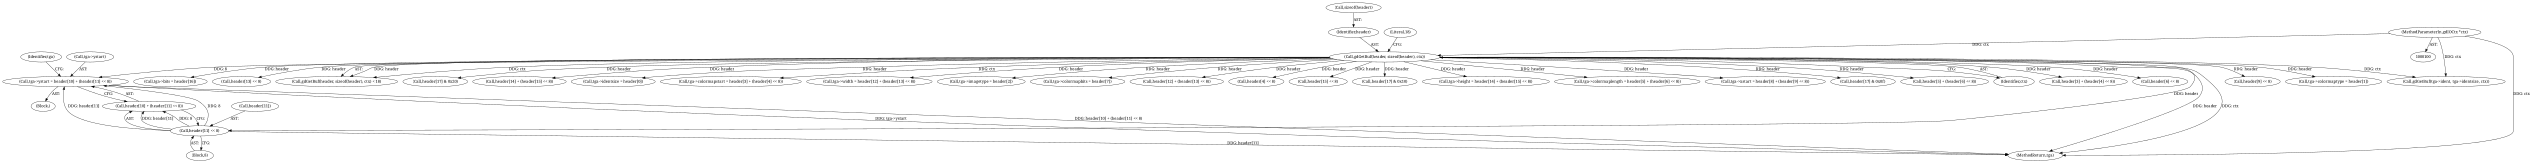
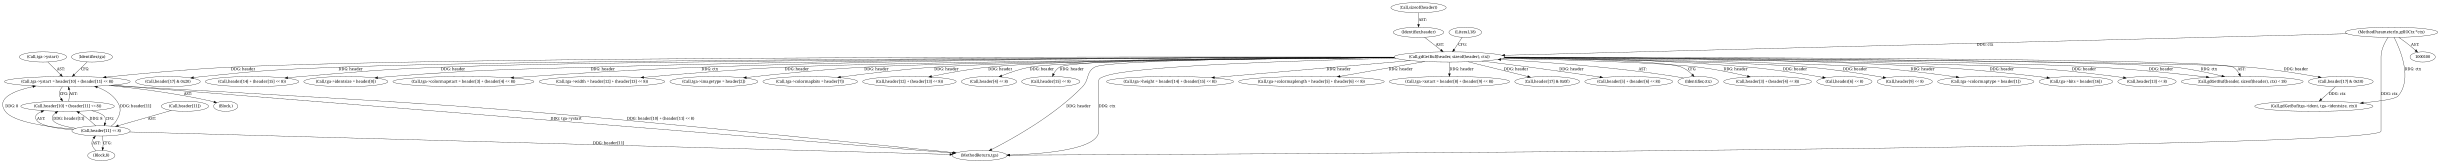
edge "(Call,gdGetBuf(header, sizeof(header), ctx))" -> "(Call,gdGetBuf(tga->ident, tga->identsize, ctx))": now "(Call,header[17] & 0x10)" -> "(Call,gdGetBuf(tga->ident, tga->identsize, ctx))"
edge "(Call,gdGetBuf(header, sizeof(header), ctx))" -> "(Call,tga->ystart = header[10] + (header[11] << 8))": label "DDG: 8" -> "DDG: header"
edge "(Call,gdGetBuf(header, sizeof(header), ctx))" -> "(Call,header[11] << 8)": removed, label "DDG: header"
